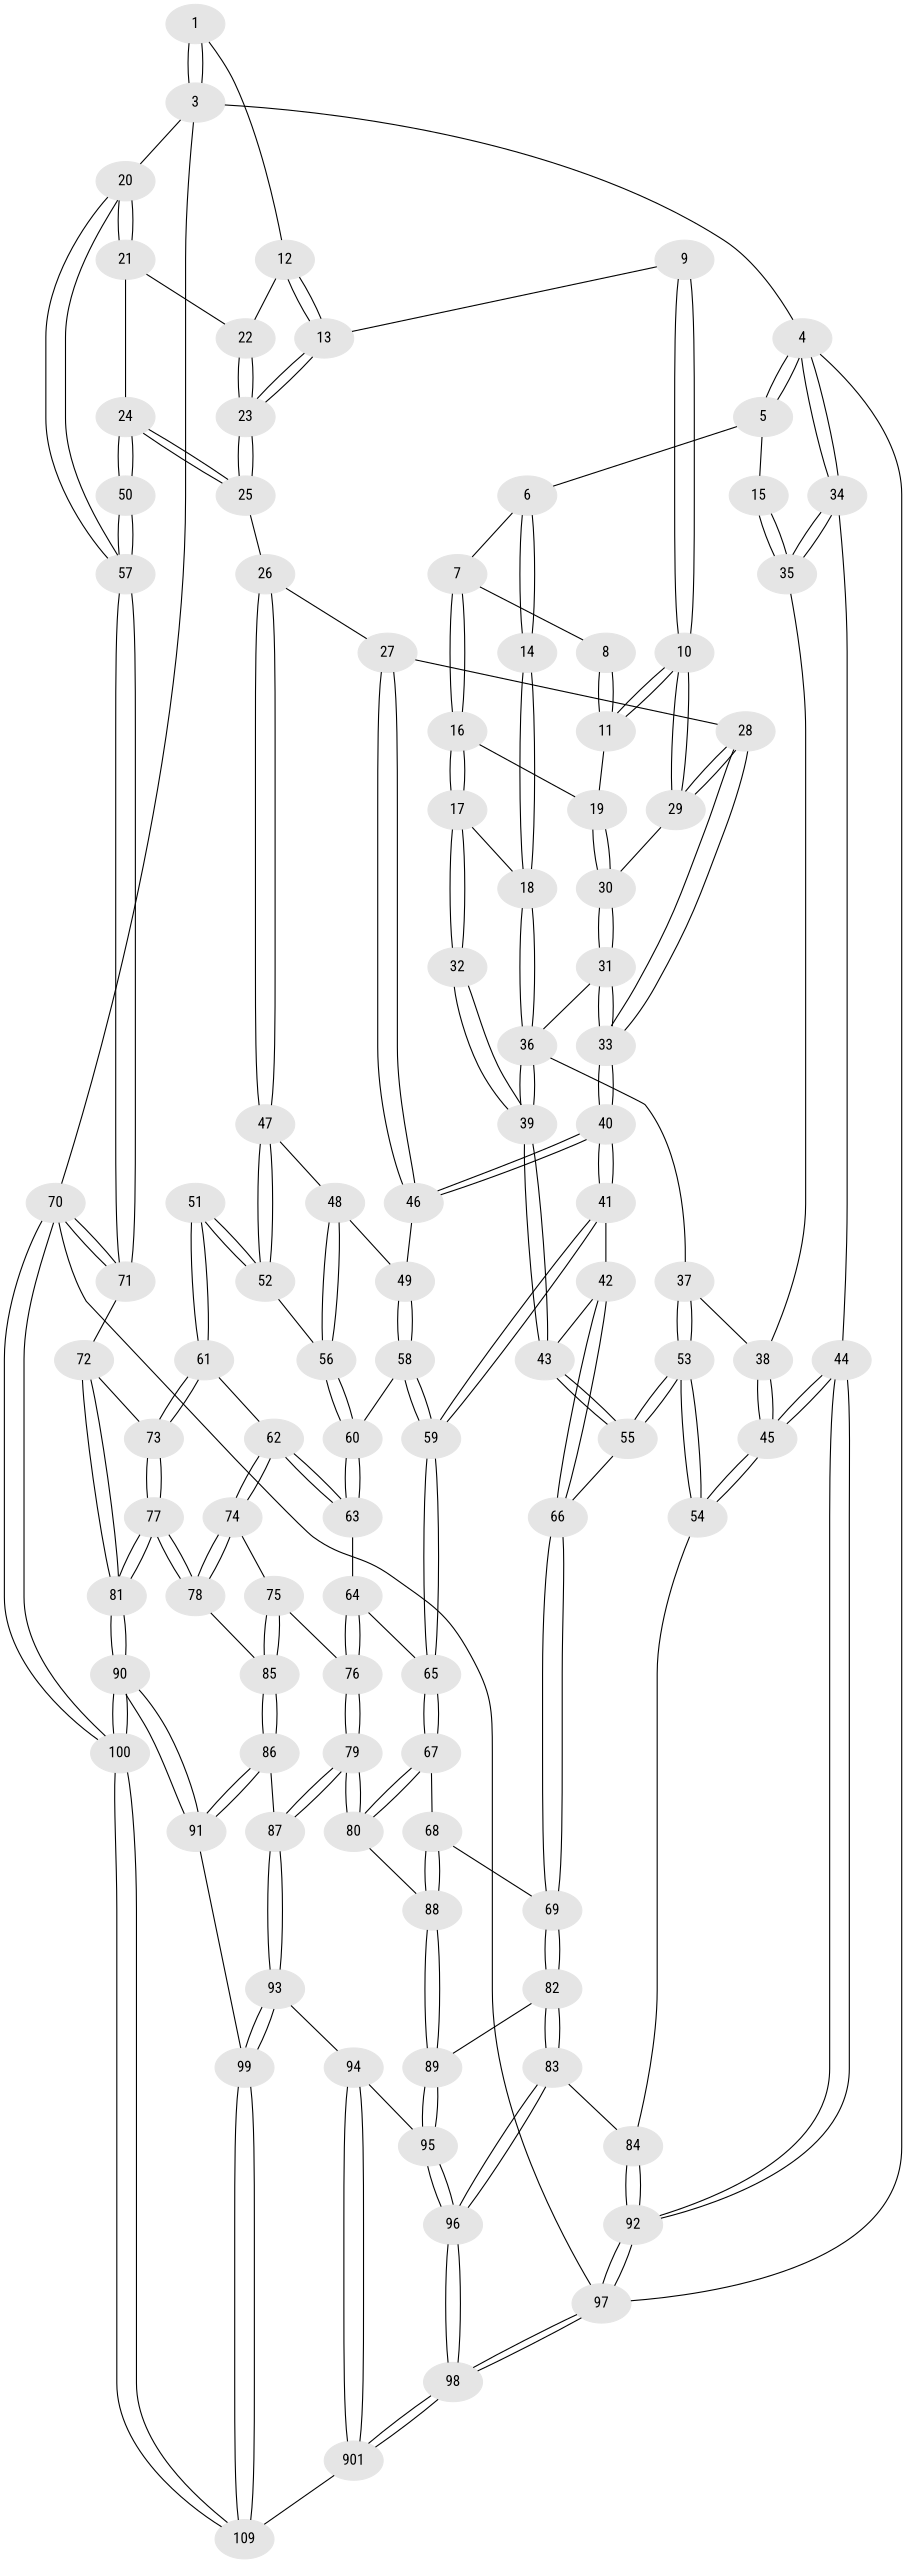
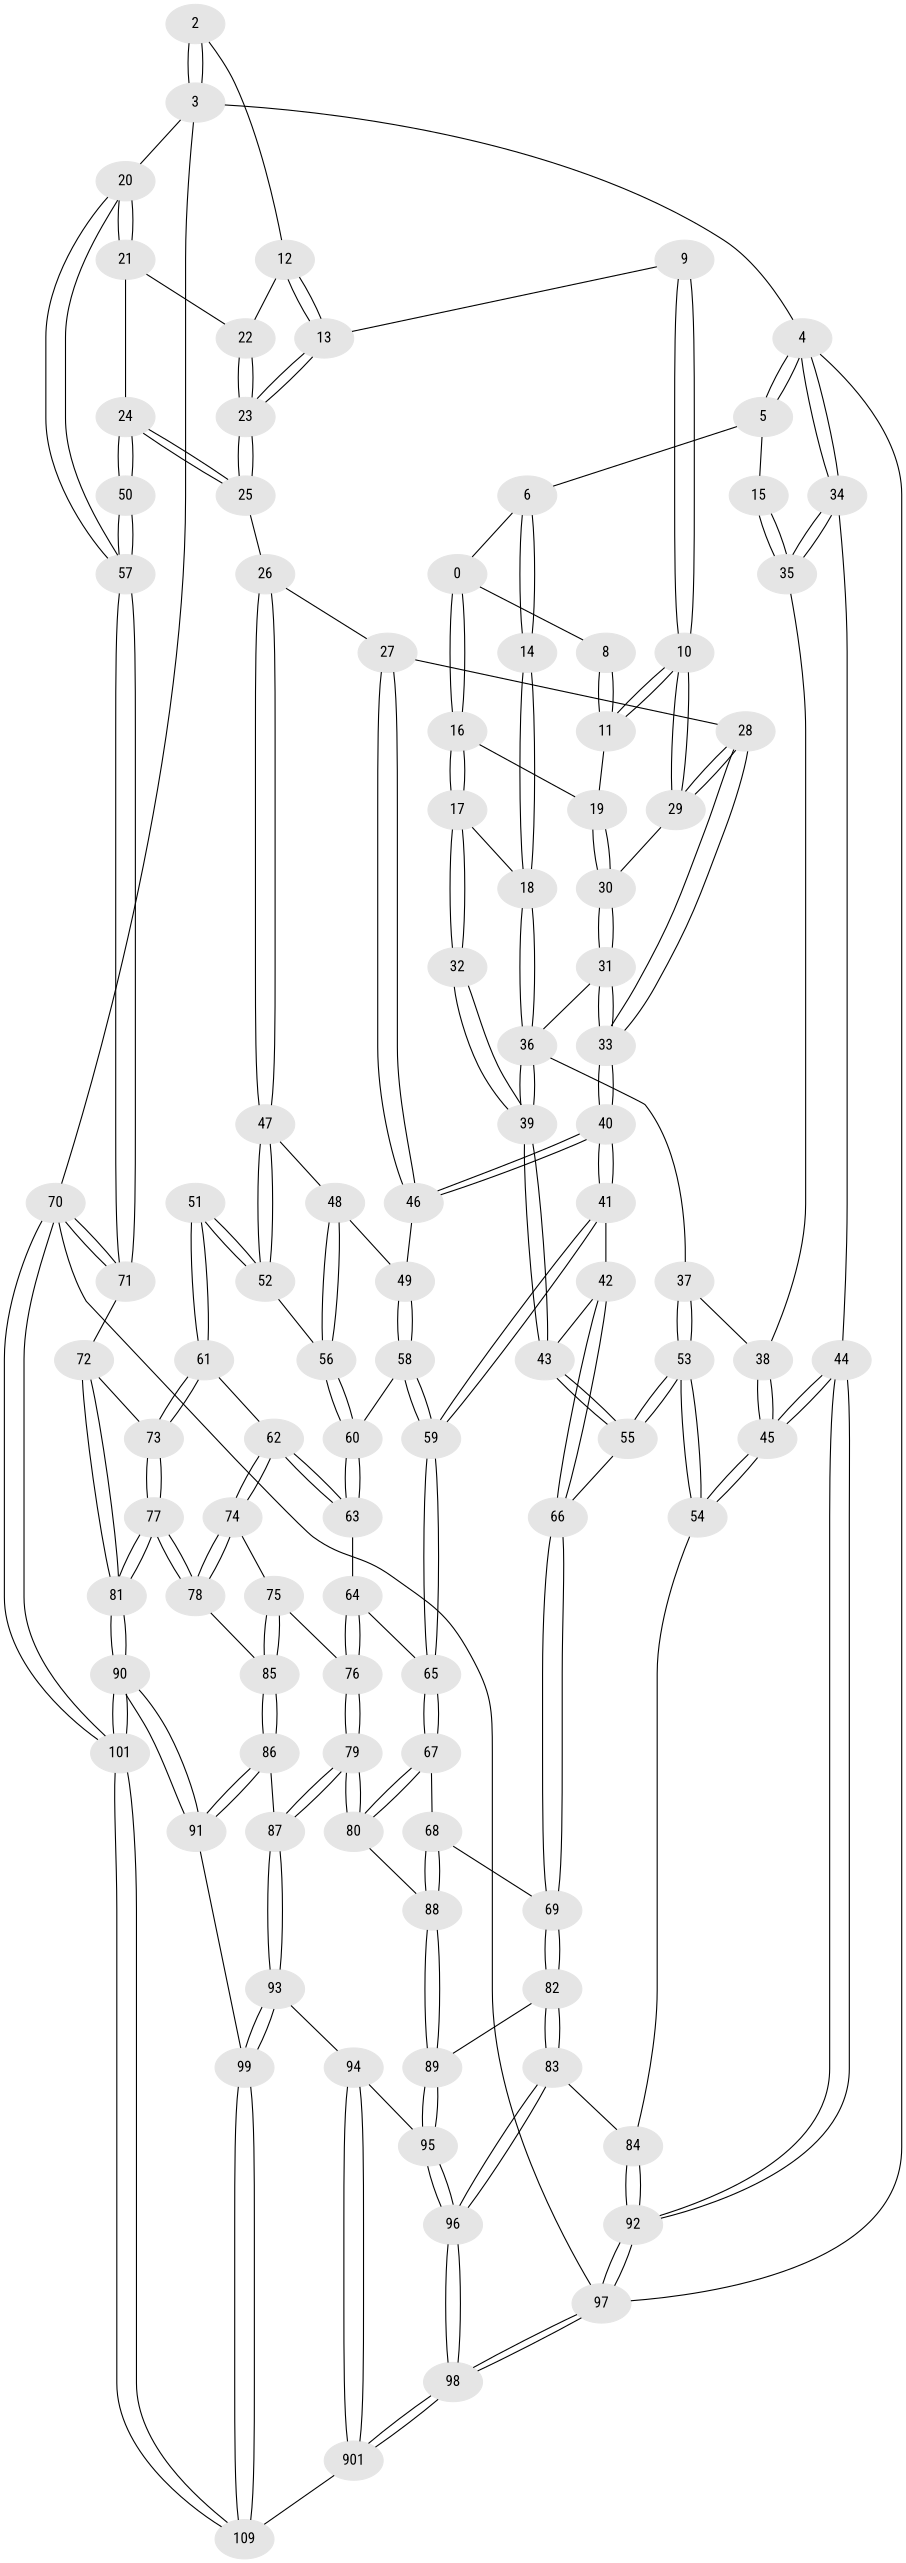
node "1": label "1" -> "2"
node "7": label "7" -> "0"
node "100": label "100" -> "101"
